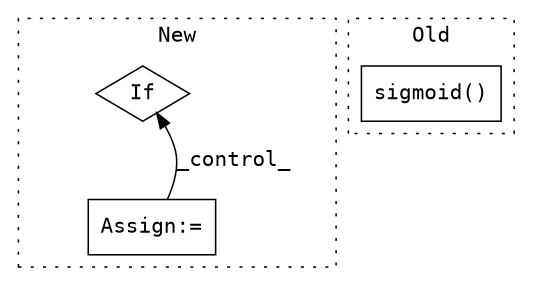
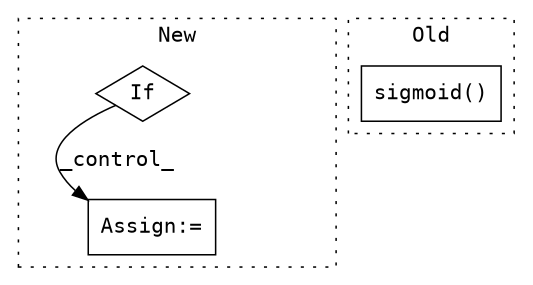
edge "Assign:=" -> "If": reversed
